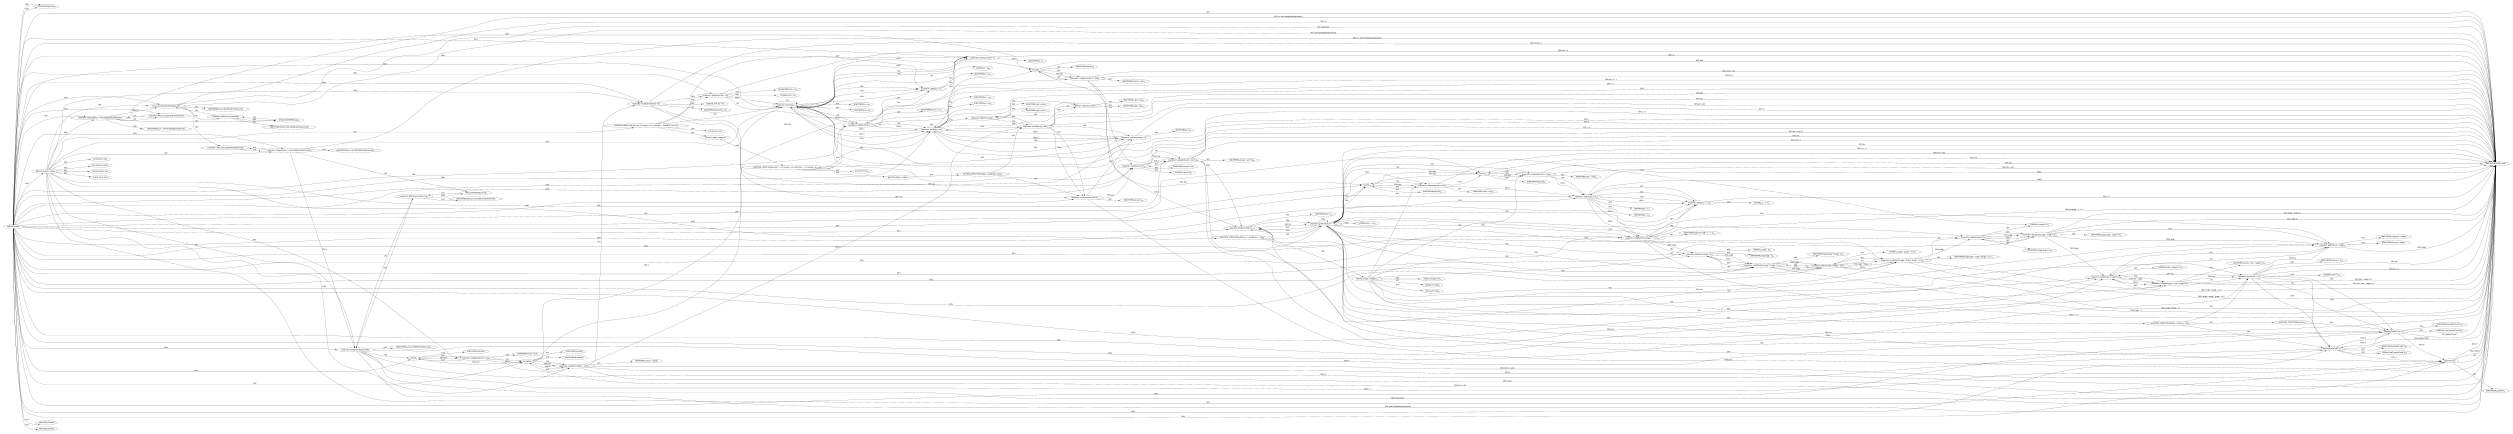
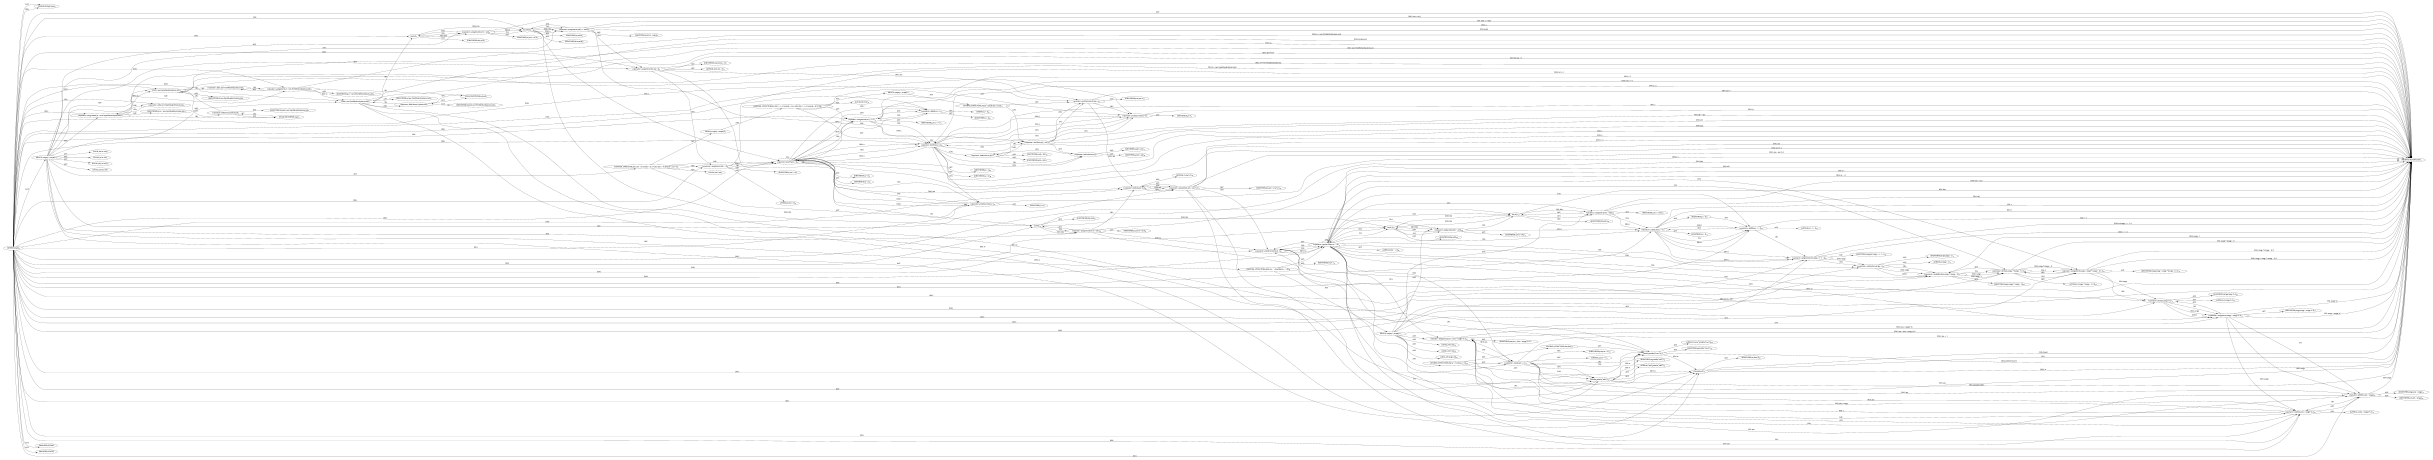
edge "(<operator>.assignment,int l = ni())" -> "(METHOD_RETURN,void)": removed, label "DDG: int l = ni()"
node "(IDENTIFIER,ans,ans % 2)": removed
edge "(<operator>.greaterThan,m-- > 0)" -> "(LITERAL,2,range % 2)": now "(<operator>.greaterThan,m-- > 0)" -> "(<operator>.assignment,range = range % 2)"
edge "(<operator>.assignment,int range = r - l + 1)" -> "(<operator>.addition,r - l + 1)": now "(IDENTIFIER,l,r - l)" -> "(<operator>.addition,r - l + 1)"
edge "(<operator>.multiplication,range * (range - 1))" -> "(<operator>.subtraction,range - 1)": removed, label "AST:"
